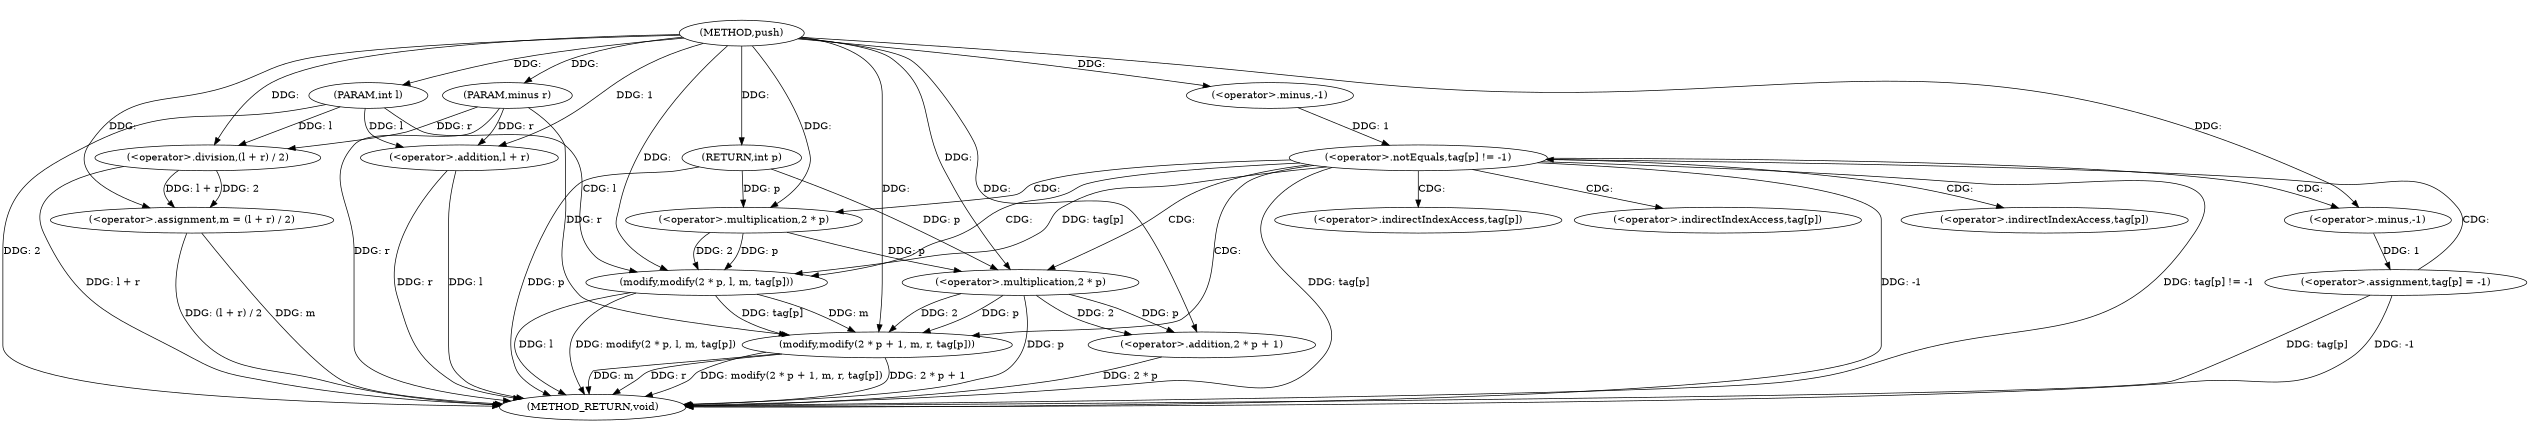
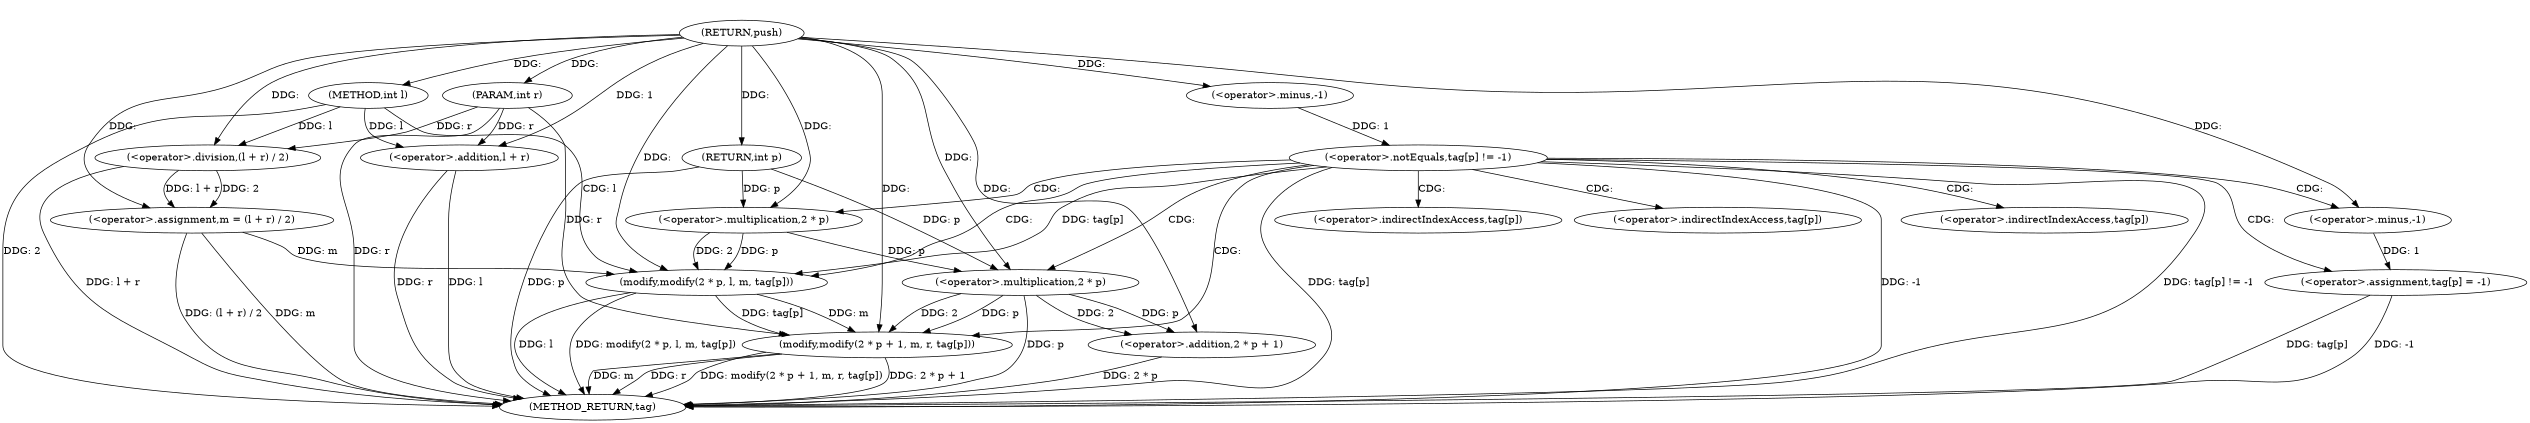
node "(METHOD,push)": label "(METHOD,push)" -> "(RETURN,push)"
node "(PARAM,int l)": label "(PARAM,int l)" -> "(METHOD,int l)"
node "(PARAM,minus r)": label "(PARAM,minus r)" -> "(PARAM,int r)"
edge "(<operator>.assignment,tag[p] = -1)" -> "(<operator>.notEquals,tag[p] != -1)": reversed
edge "(<operator>.assignment,m = (l + r) / 2)" -> "(modify,modify(2 * p, l, m, tag[p]))": added, label "DDG: m"
node "(METHOD_RETURN,void)": label "(METHOD_RETURN,void)" -> "(METHOD_RETURN,tag)"
